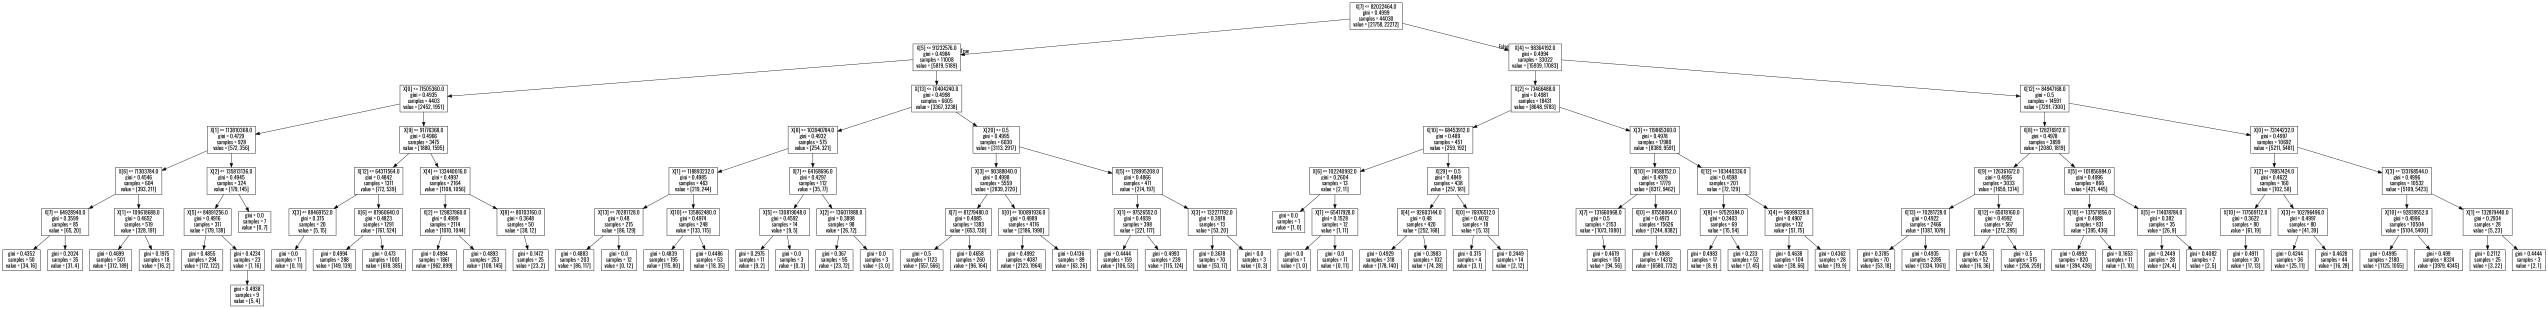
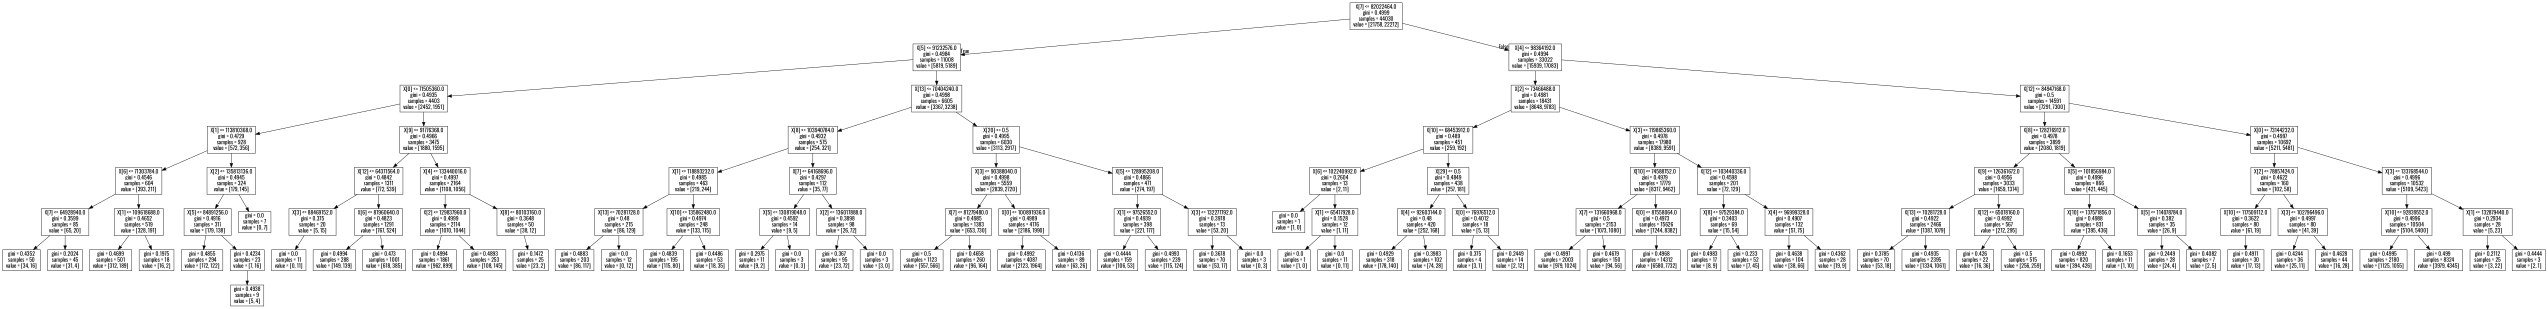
node "gini = 0.2024 samples = 35 value = [31, 4]": label "gini = 0.2024 samples = 35 value = [31, 4]" -> "gini = 0.2024 samples = 45 value = [31, 4]"
node "gini = 0.4997 samples = 2003 value = [979, 1024]": added
node "gini = 0.426 samples = 52 value = [16, 36]": label "gini = 0.426 samples = 52 value = [16, 36]" -> "gini = 0.426 samples = 22 value = [16, 36]"
